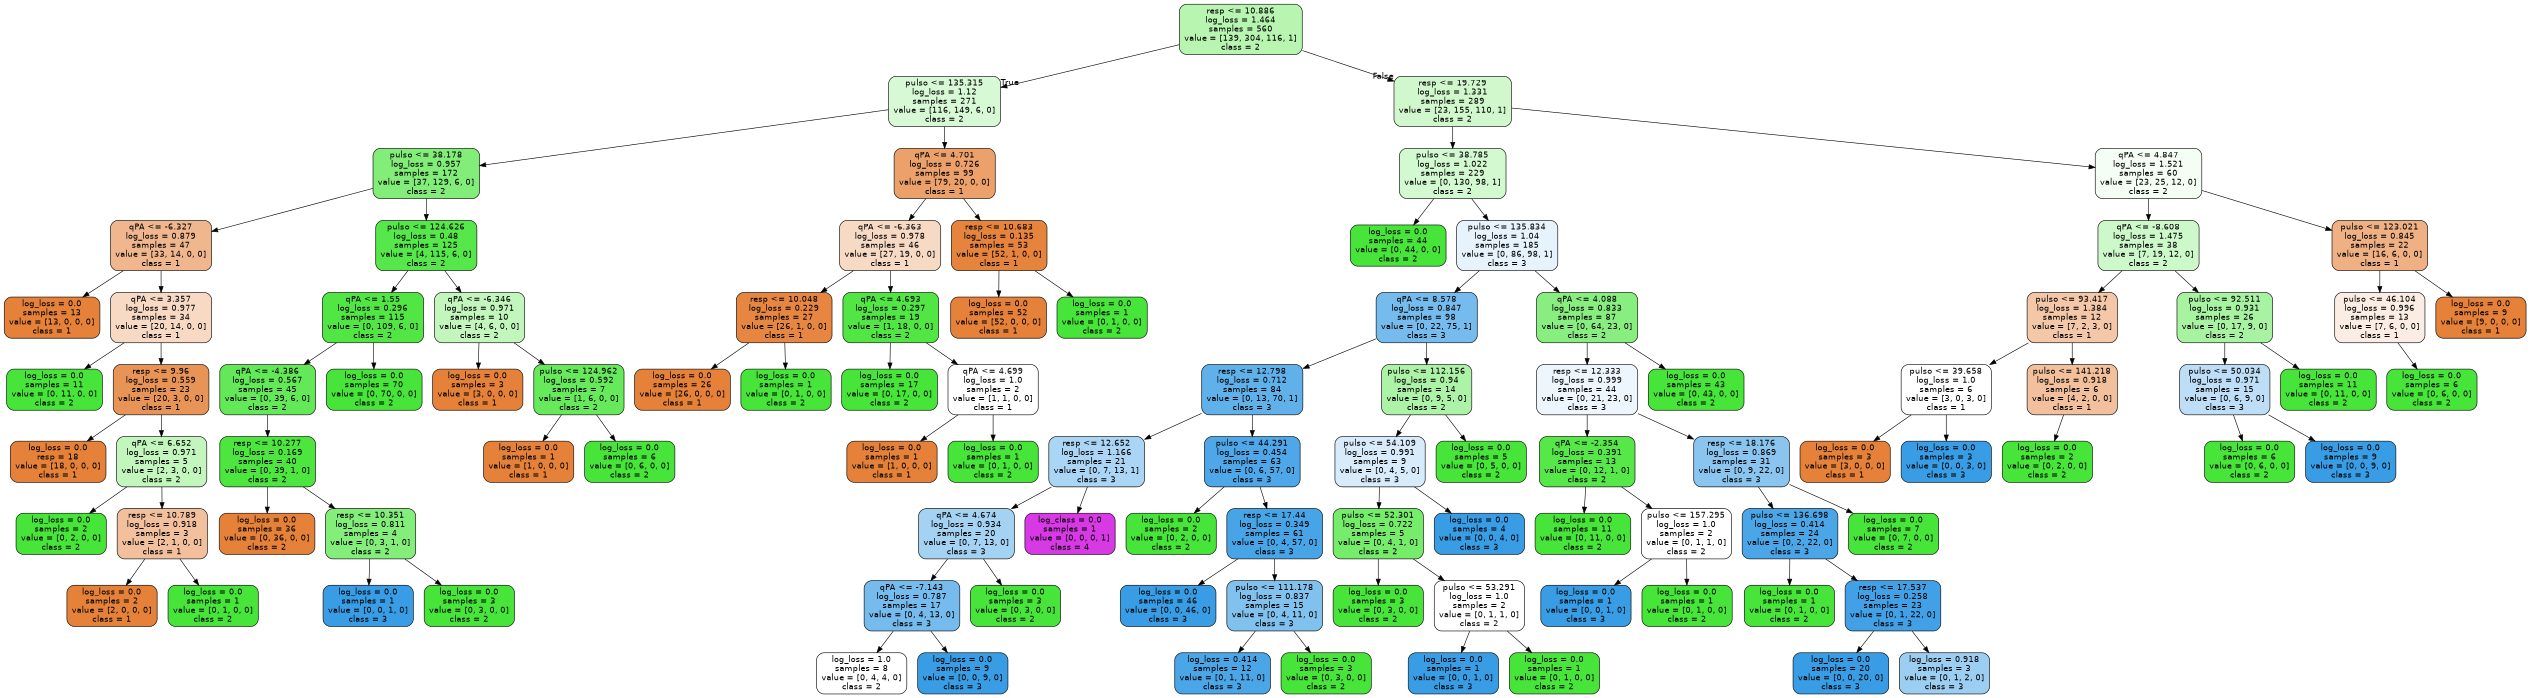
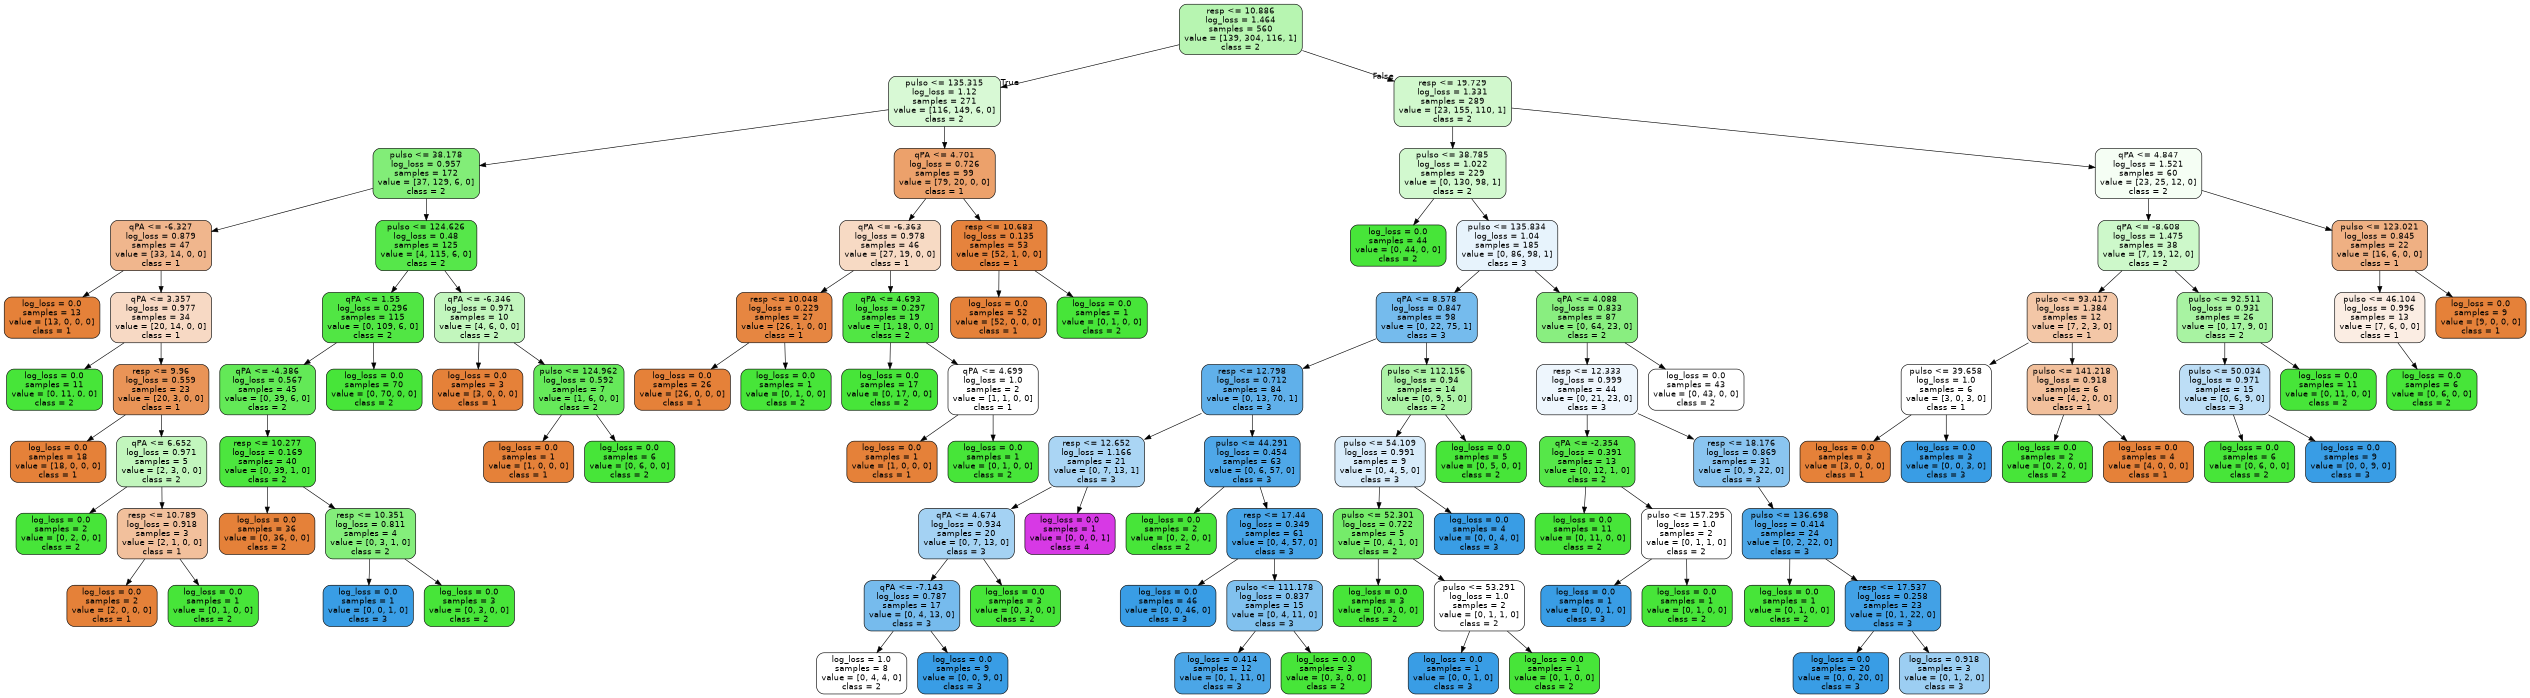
node "log_loss = 0.0 samples = 43 value = [0, 43, 0, 0] class = 2": fillcolor #47e539 -> #ffffff
node "log_loss = 0.0 resp = 18 value = [18, 0, 0, 0] class = 1": label "log_loss = 0.0 resp = 18 value = [18, 0, 0, 0] class = 1" -> "log_loss = 0.0 samples = 18 value = [18, 0, 0, 0] class = 1"
node "log_loss = 0.0 samples = 4 value = [4, 0, 0, 0] class = 1": added
node "log_class = 0.0 samples = 1 value = [0, 0, 0, 1] class = 4": label "log_class = 0.0 samples = 1 value = [0, 0, 0, 1] class = 4" -> "log_loss = 0.0 samples = 1 value = [0, 0, 0, 1] class = 4"
node "log_loss = 0.0 samples = 7 value = [0, 7, 0, 0] class = 2": removed
